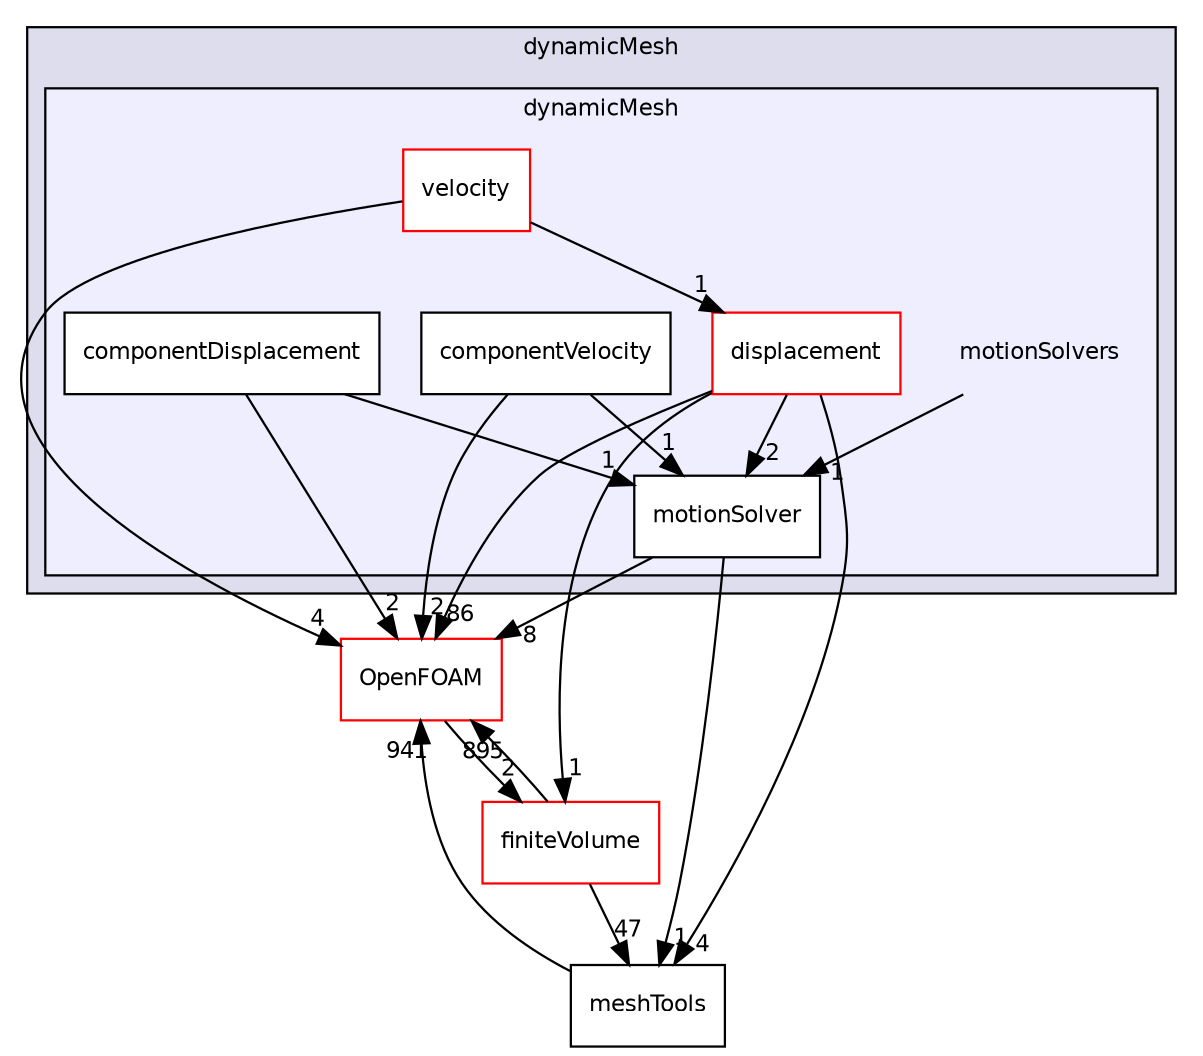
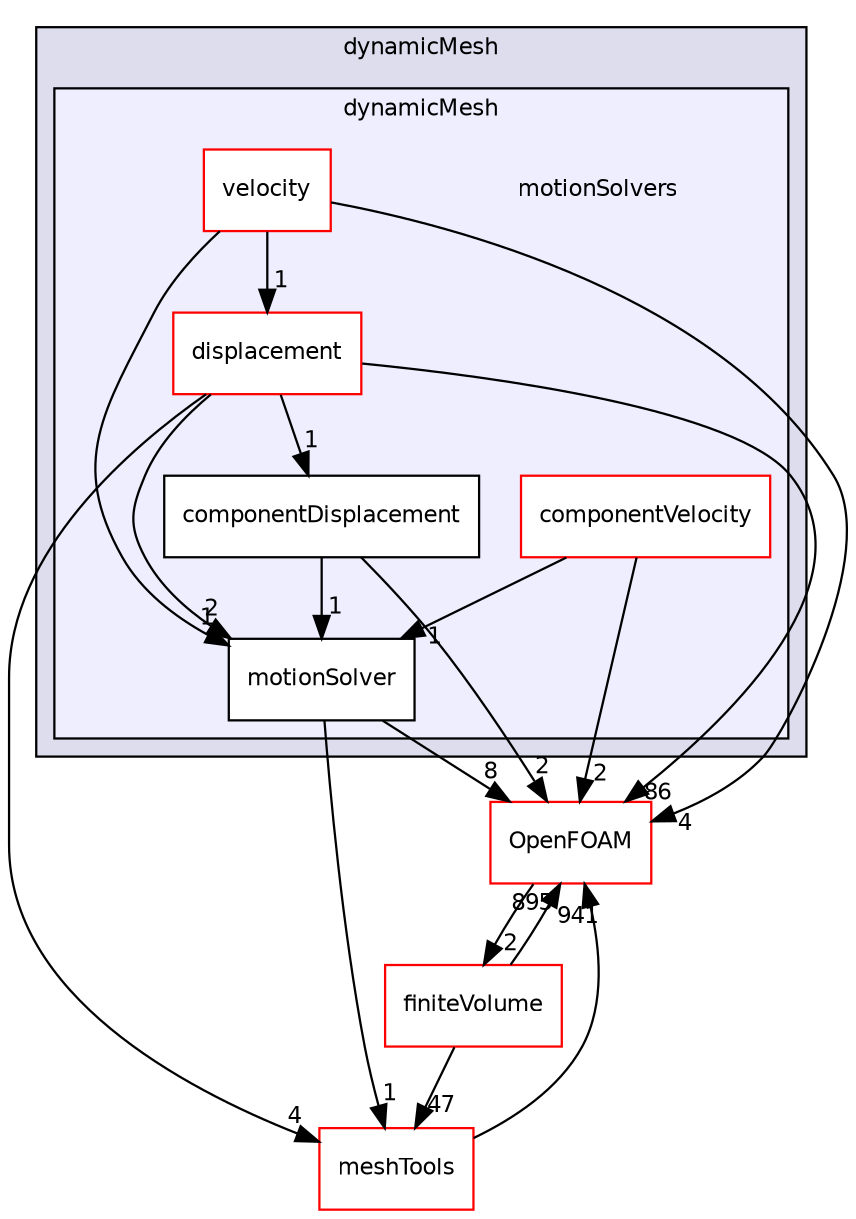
node "componentVelocity": color black -> red
edge "motionSolvers" -> "motionSolver": now "velocity" -> "motionSolver"
edge "displacement" -> "finiteVolume": now "displacement" -> "componentDisplacement"
node "meshTools": color black -> red
